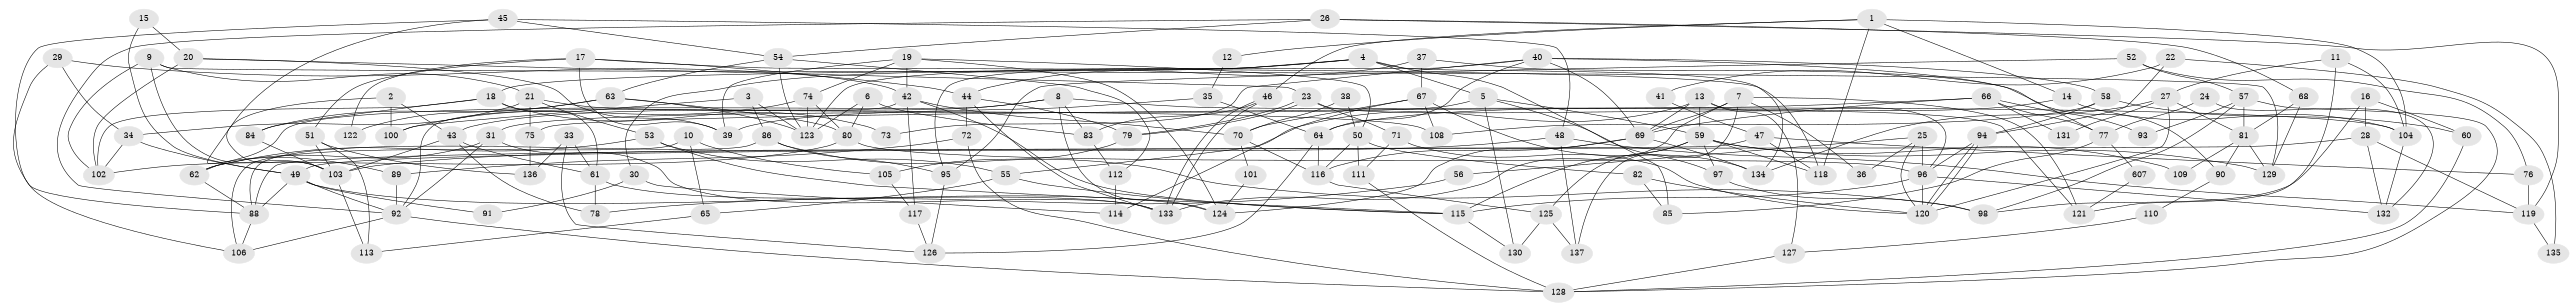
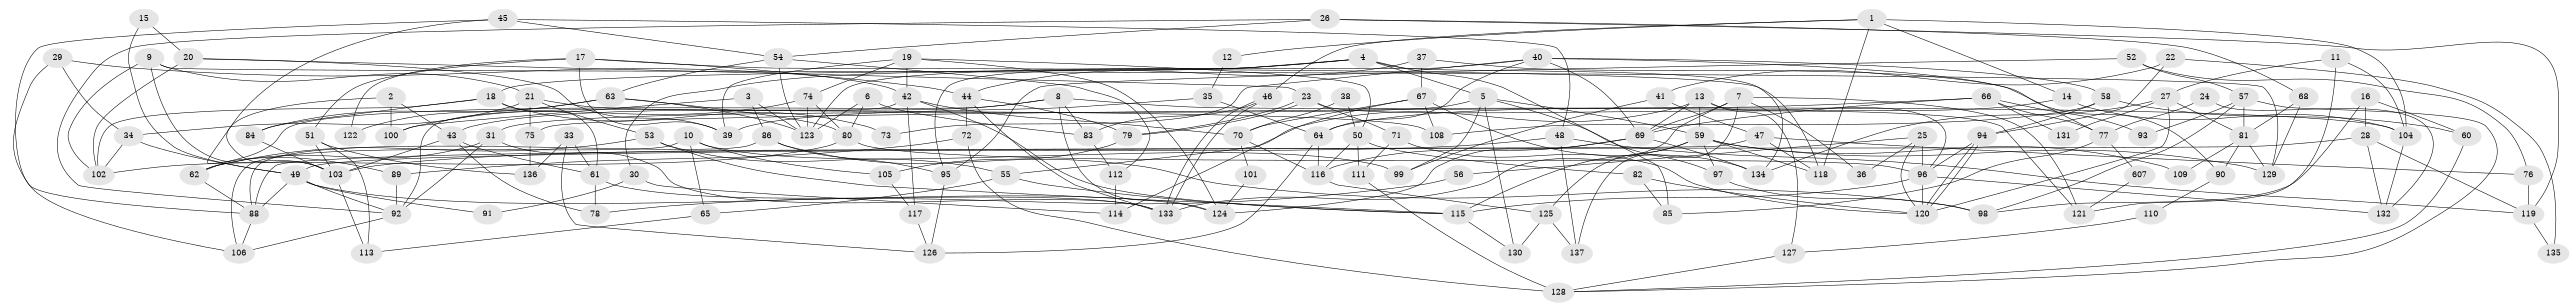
node "99": added
edge "92" -- "128": removed
